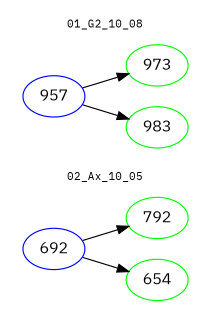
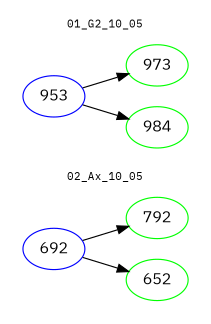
cluster "01_G2_10_08": label "01_G2_10_08" -> "01_G2_10_05"
node "957": label "957" -> "953"
node "983": label "983" -> "984"
node "654": label "654" -> "652"
